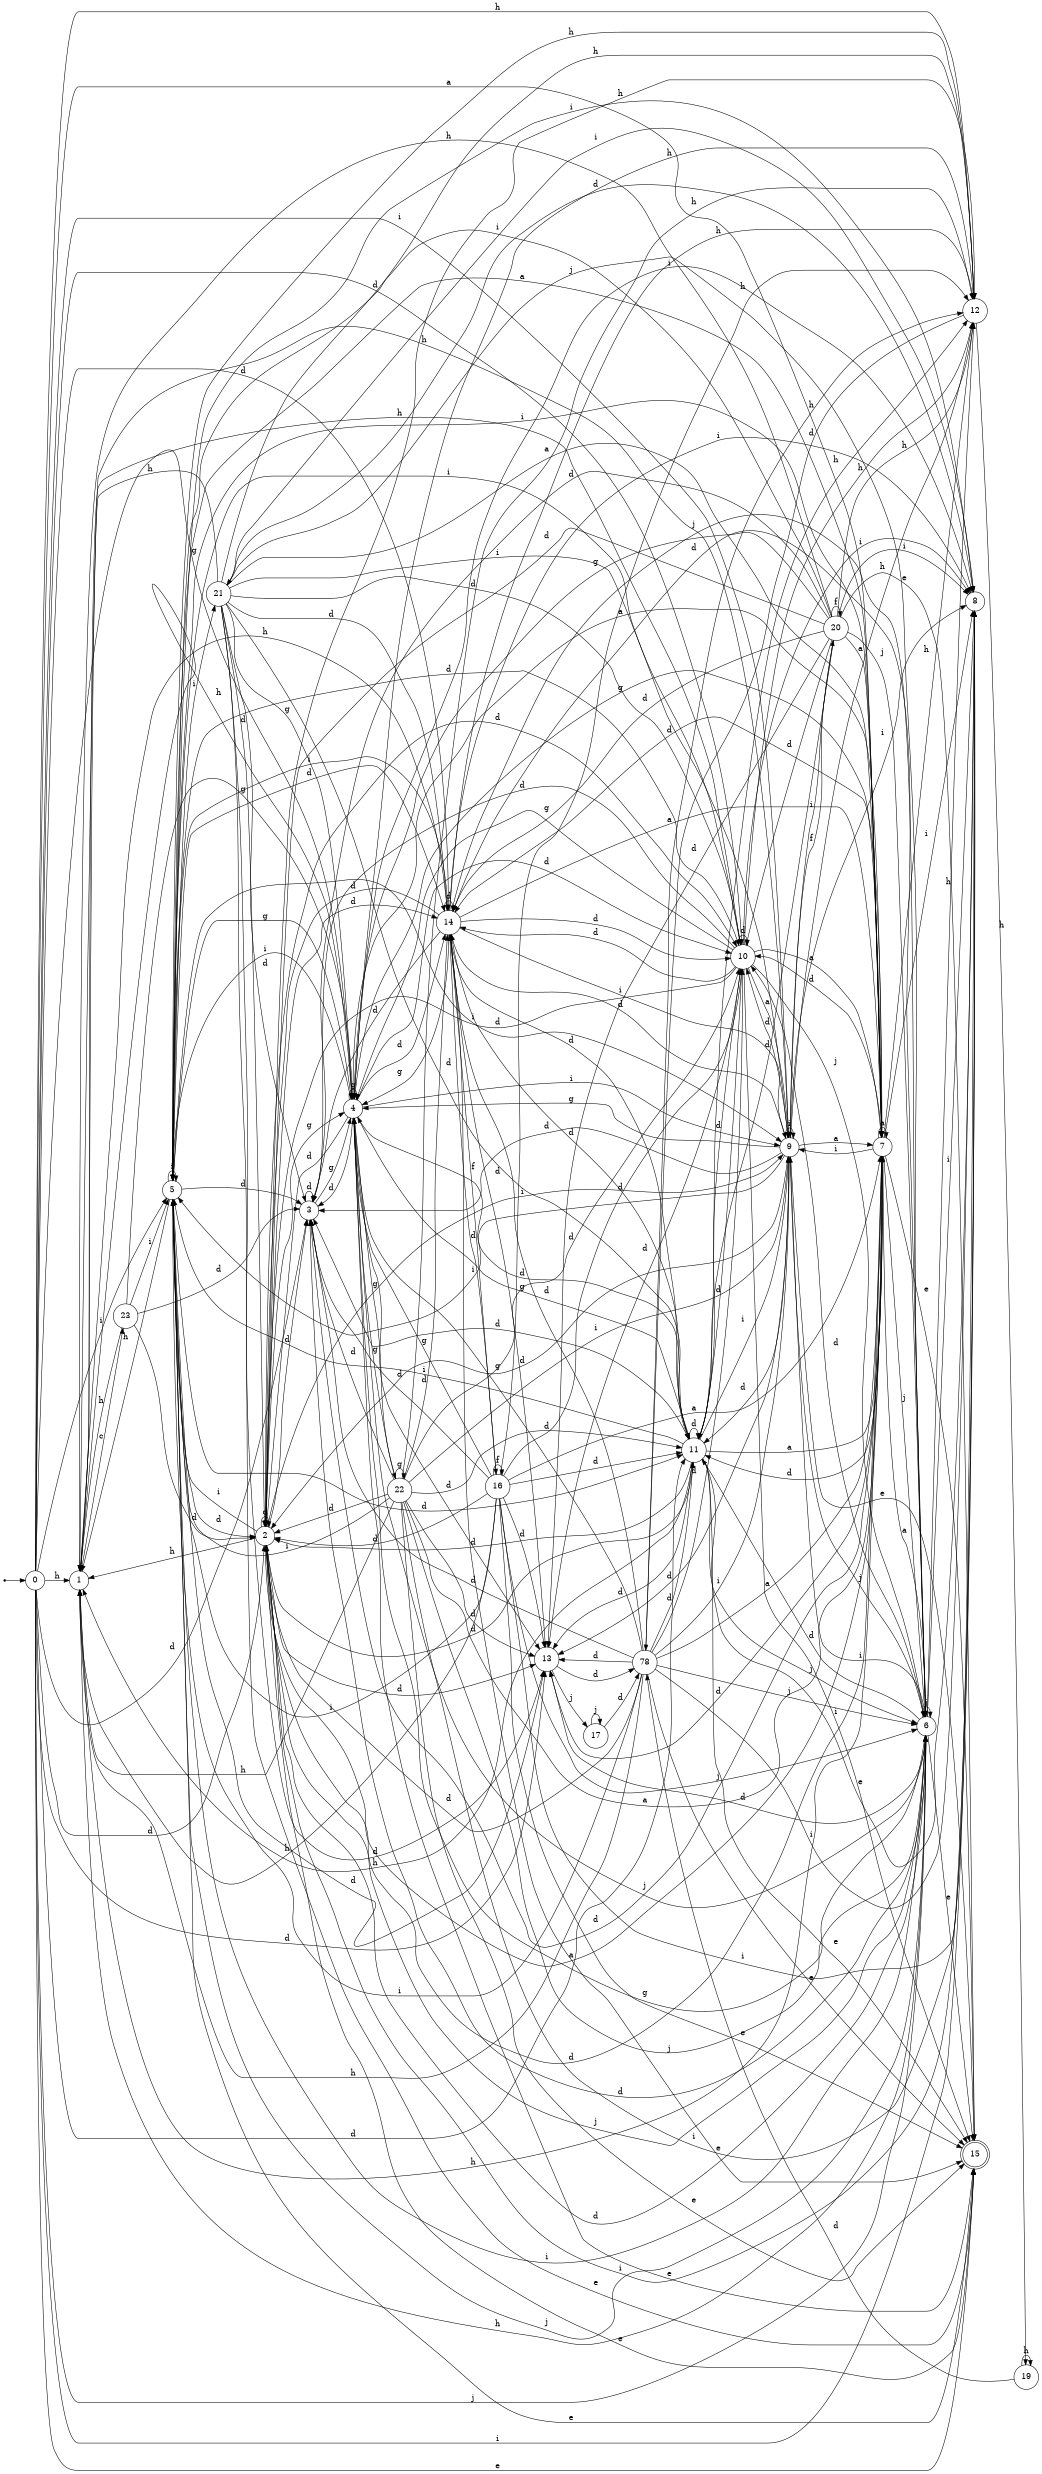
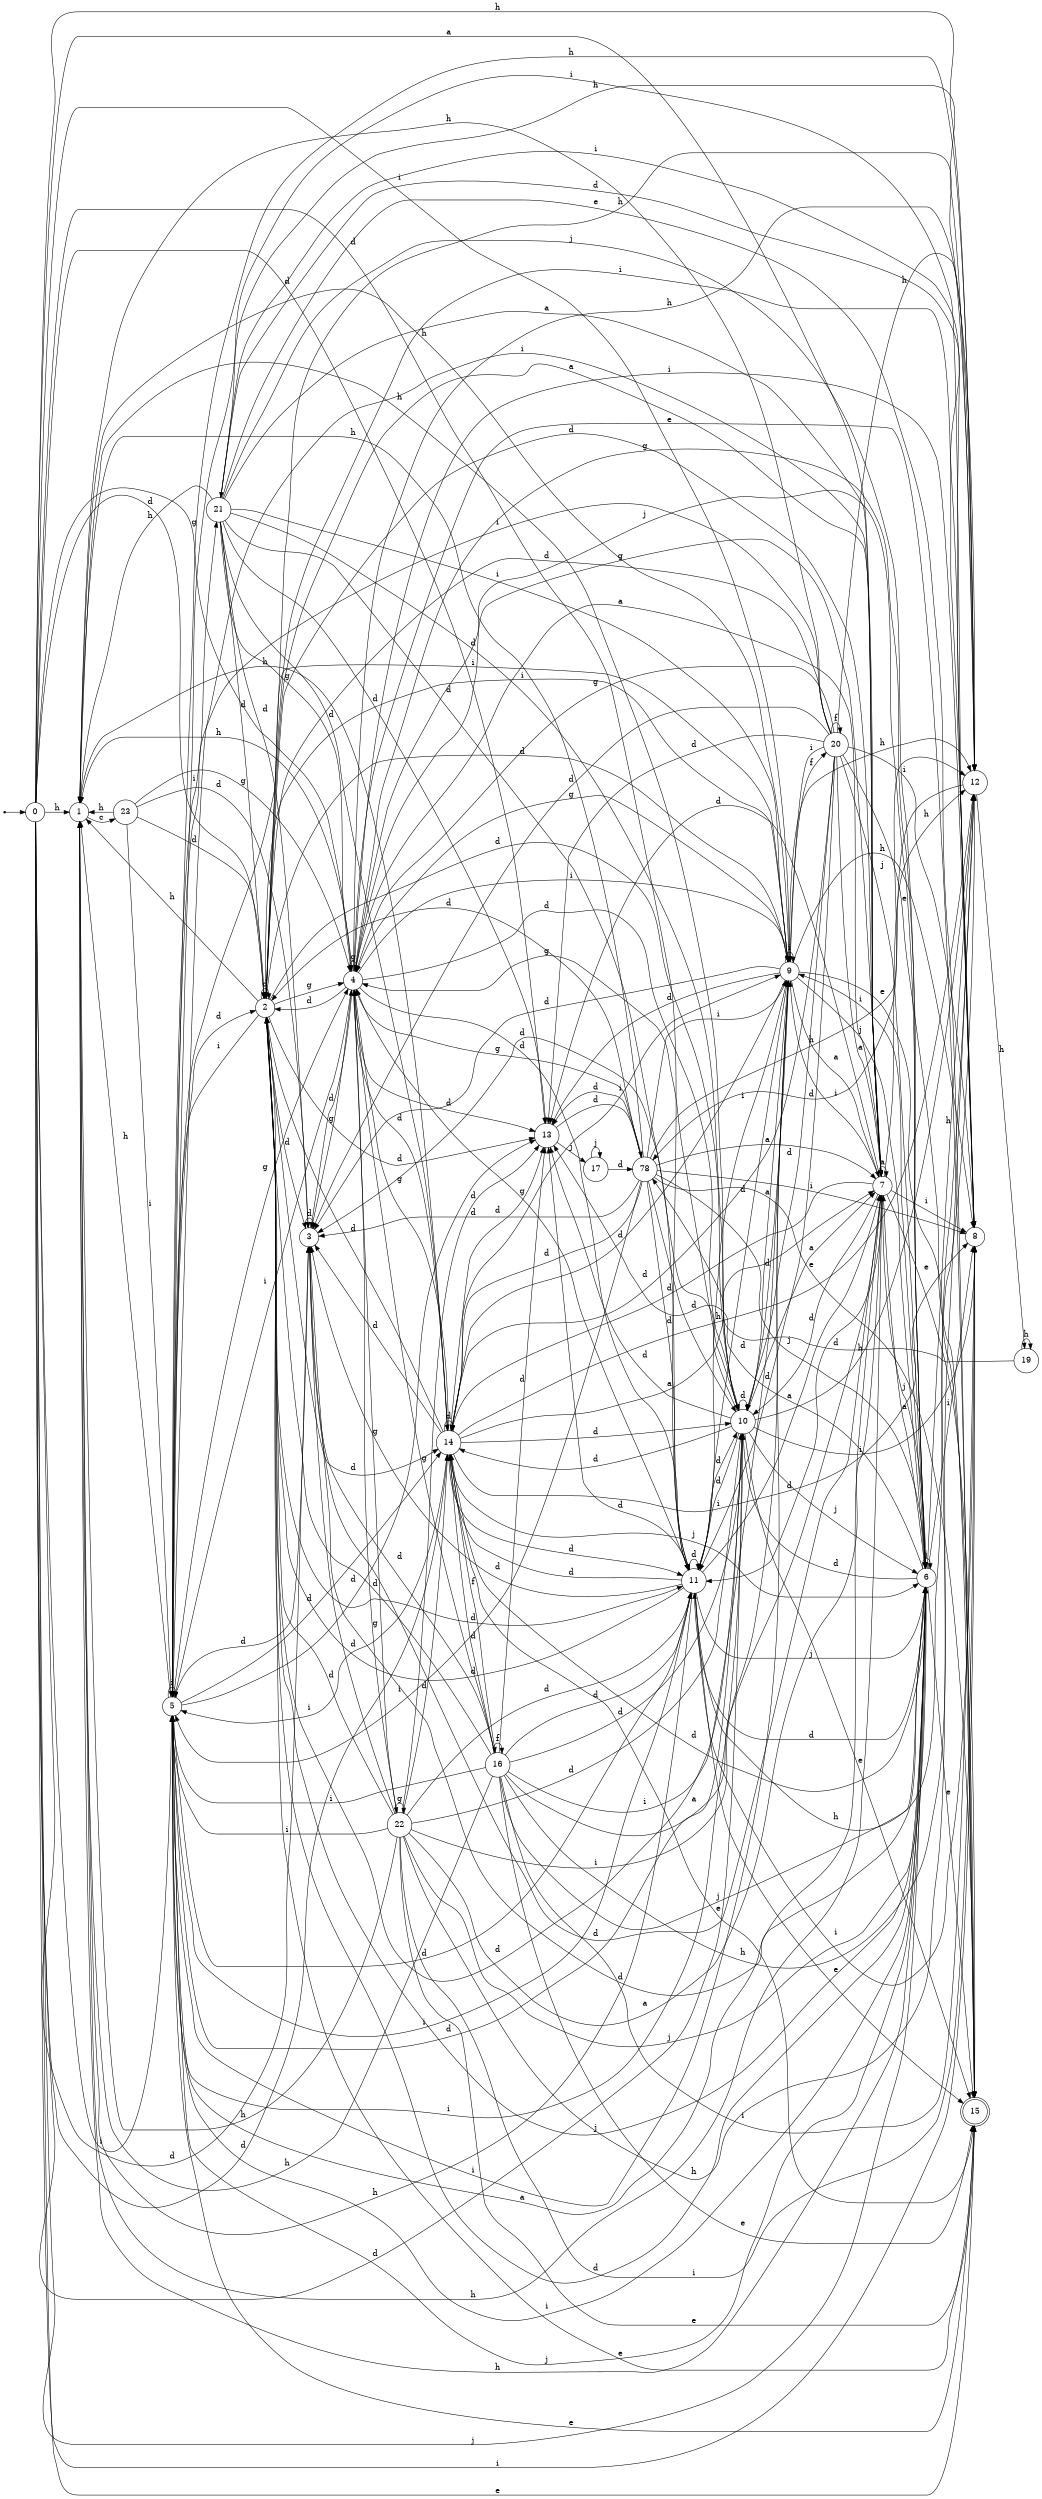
edge "9" -> "8": label "i" -> "h"
edge "16" -> "9": added, label "i"
